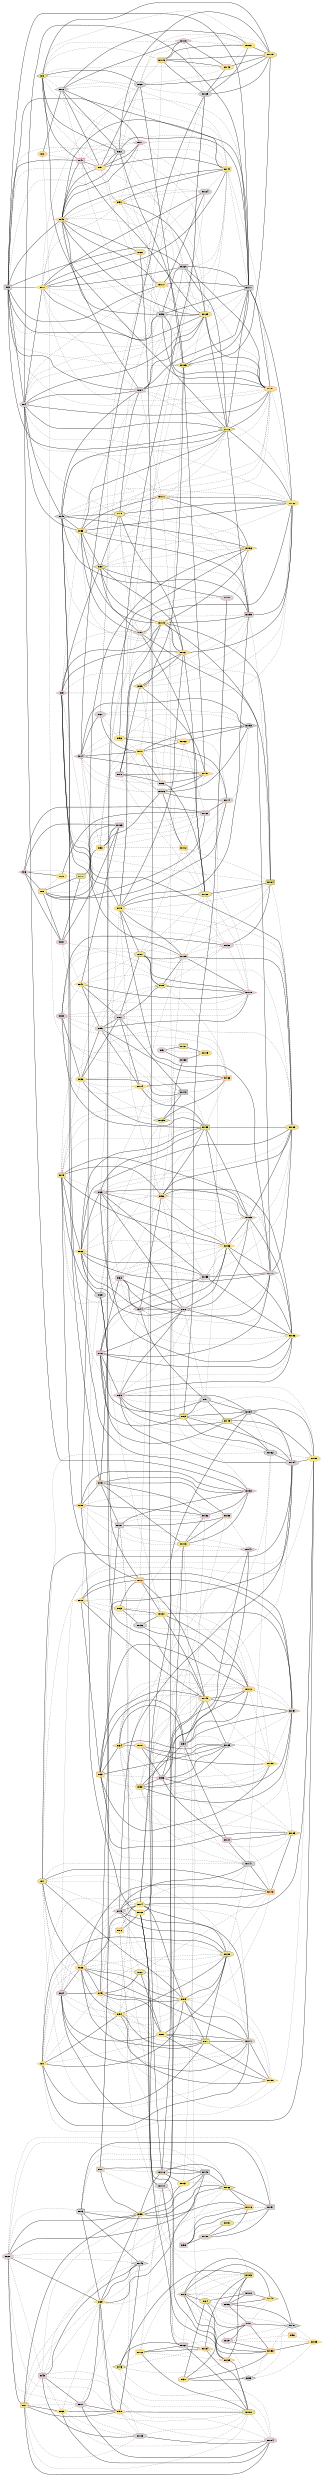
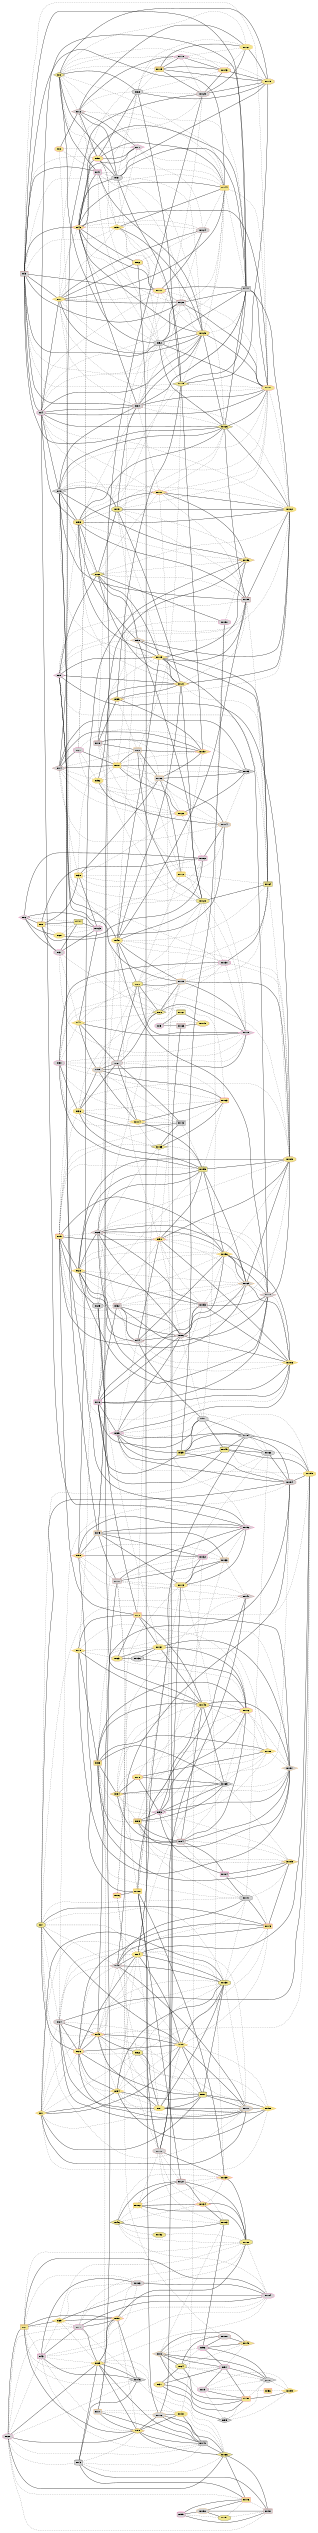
edge "N-47" -- "N-51": removed
edge "N-120" -- "N-126": style bold -> dashed
edge "N-82" -- "N-106": added
node "N-152": added
edge "N-183" -- "N-139": removed
node "N-97": shape diamond -> octagon
